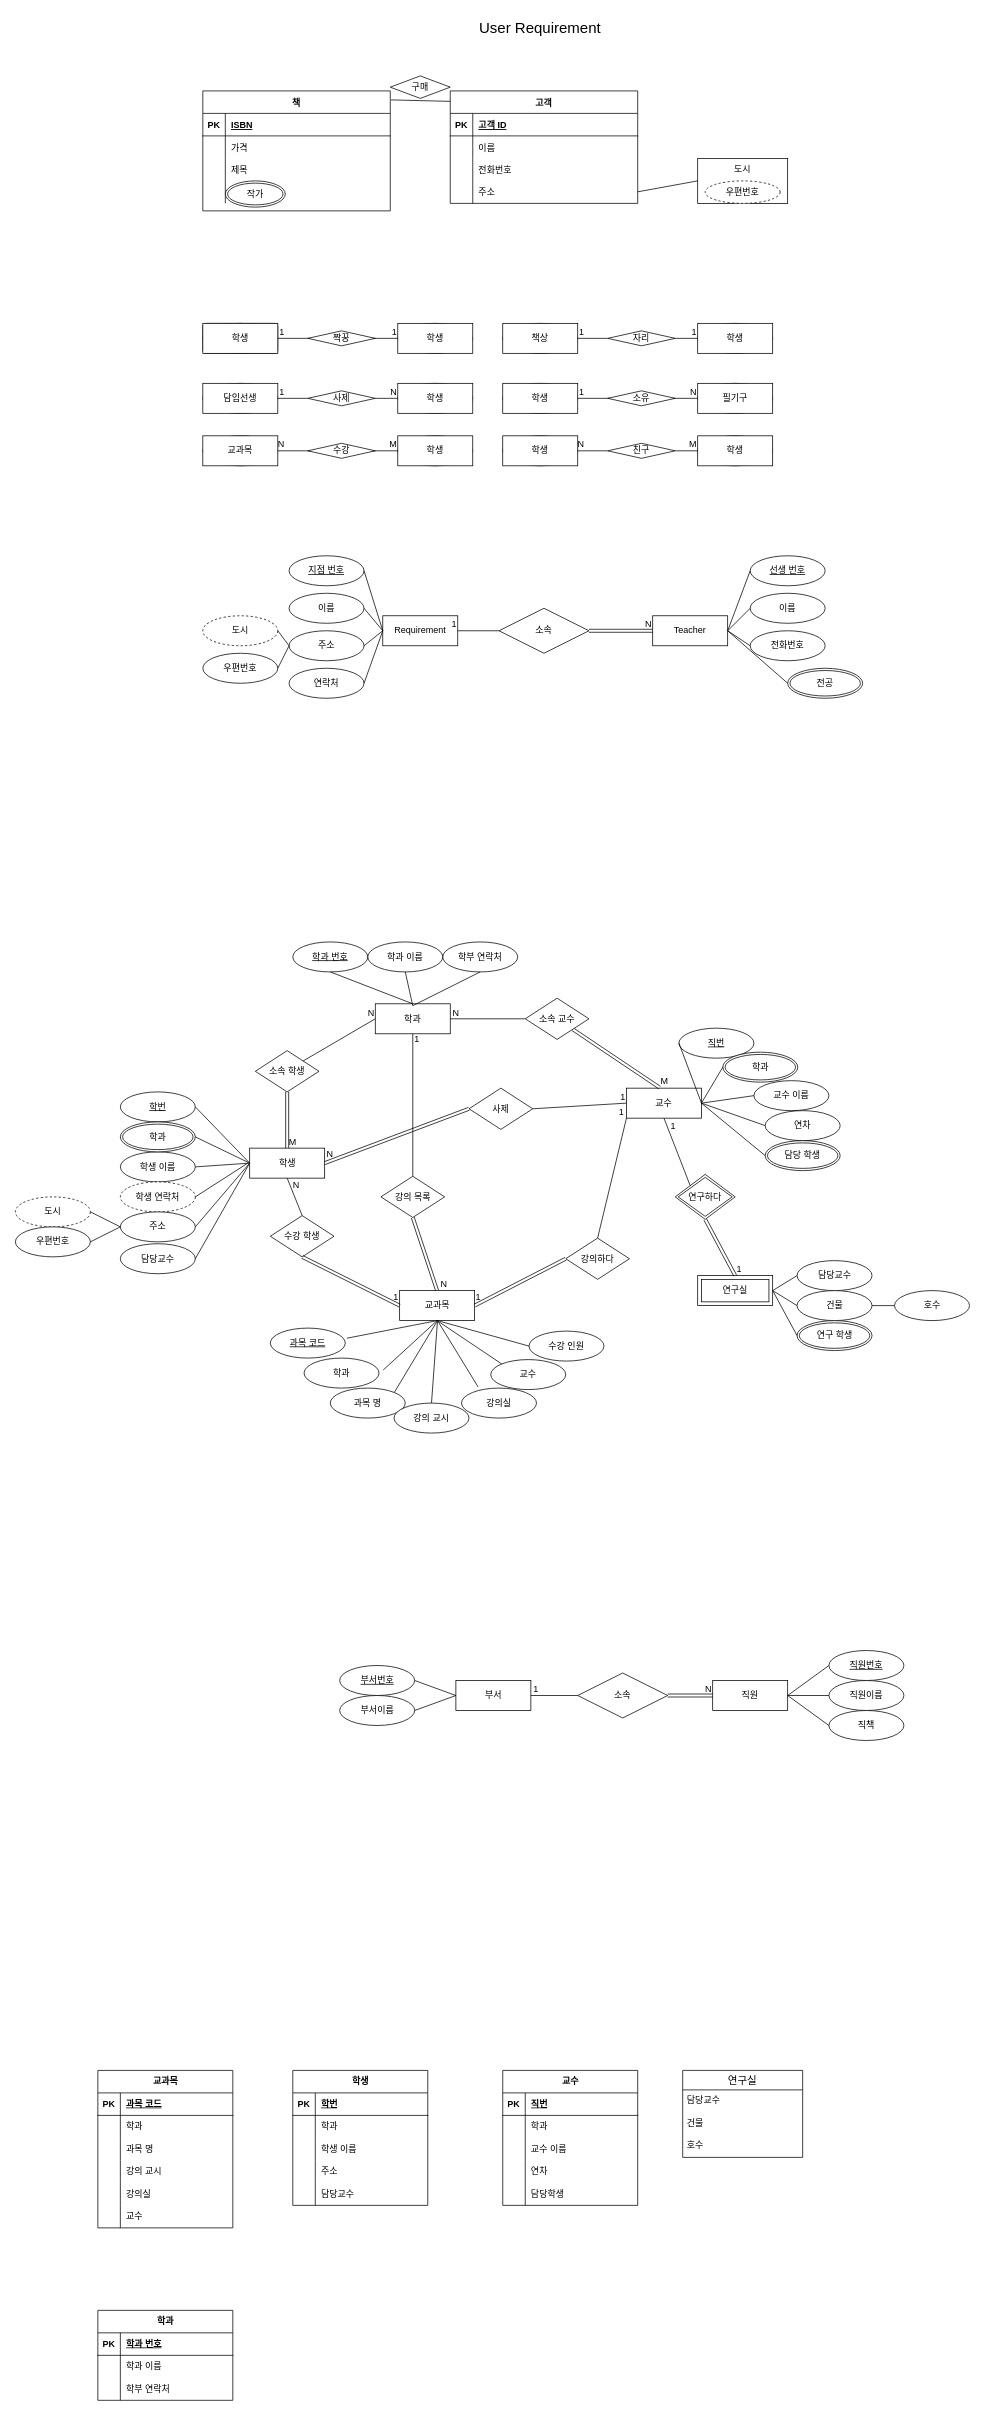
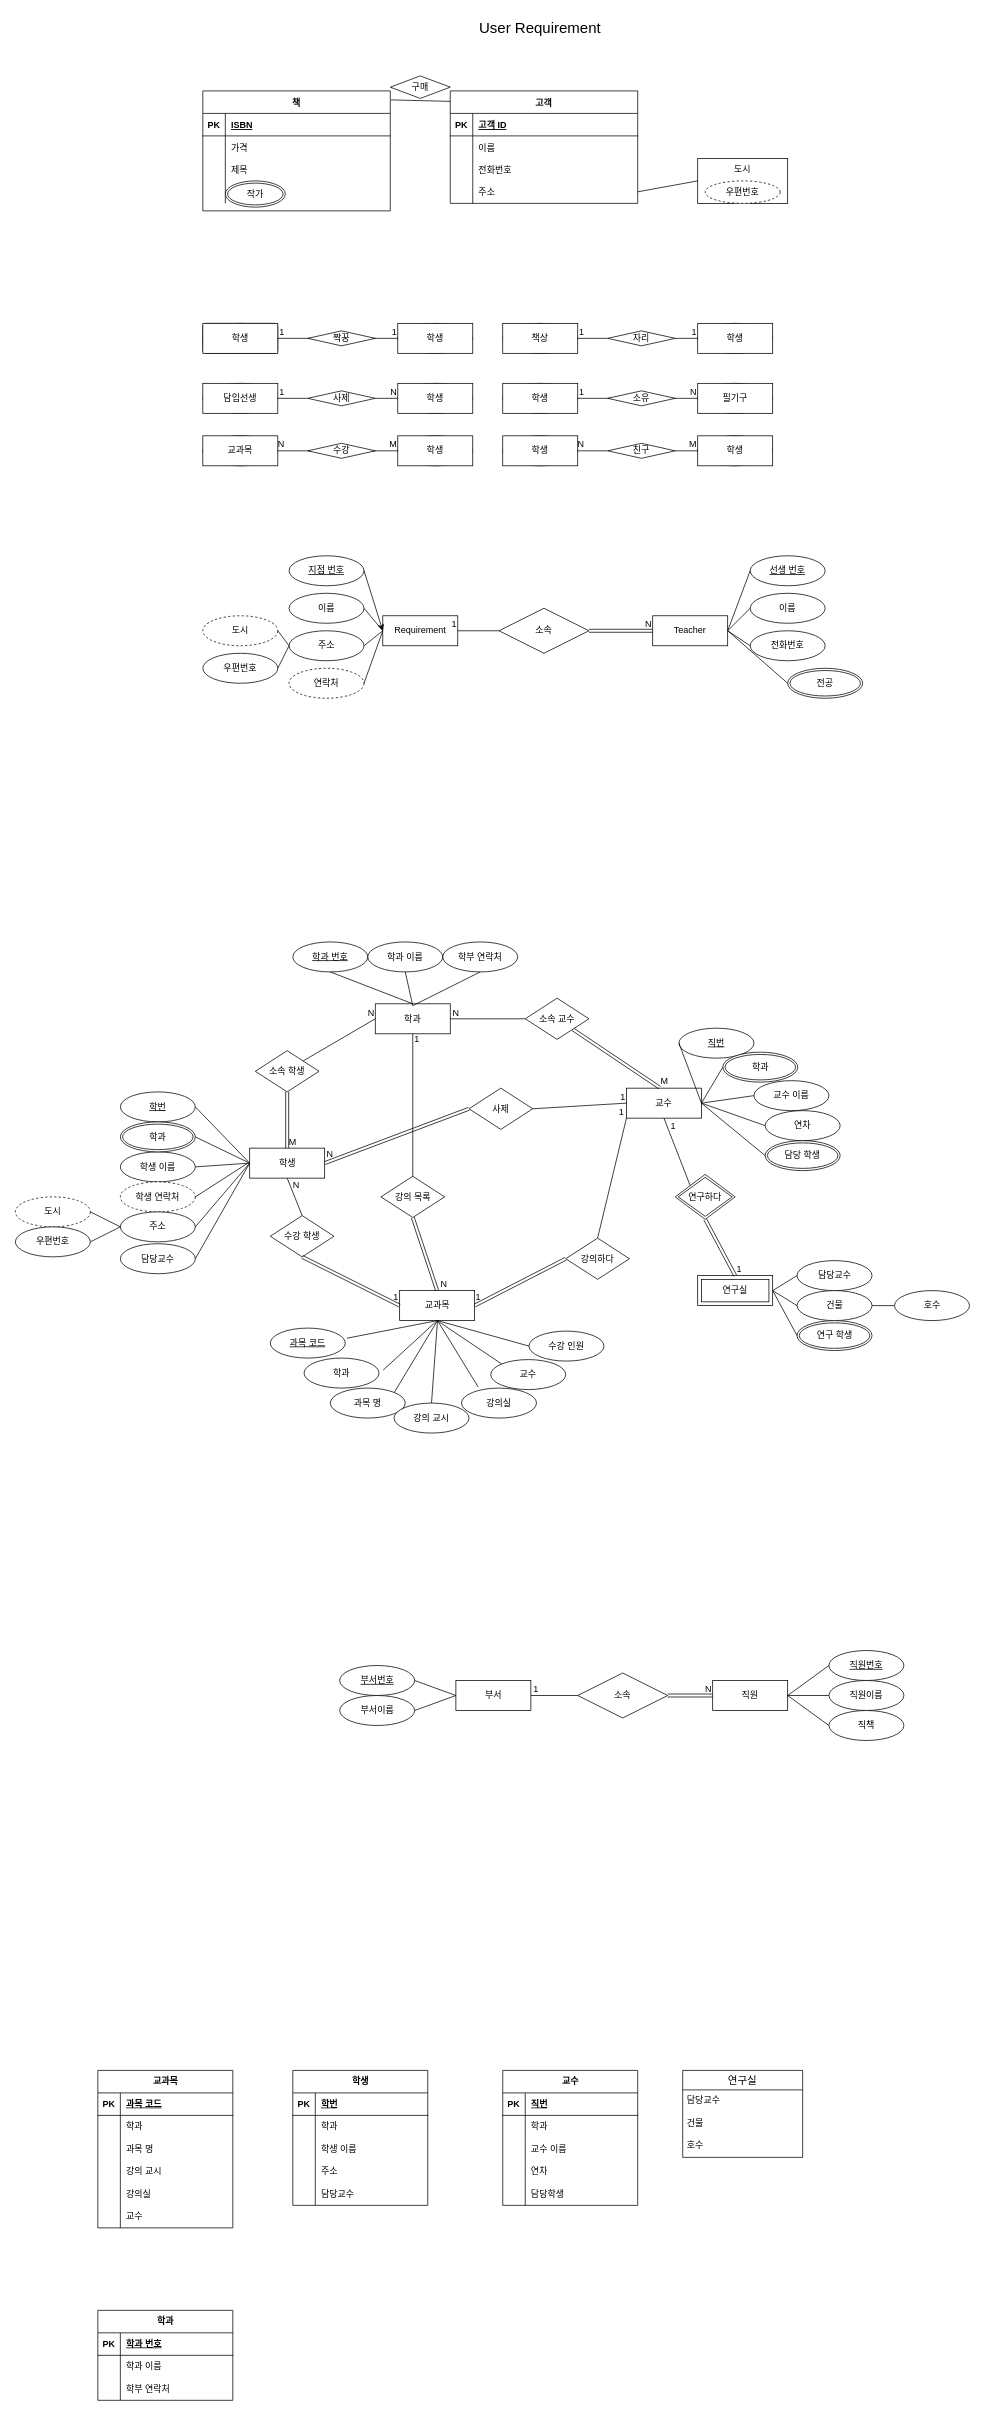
edge "지점 번호" -- "Requirement": arrowhead none -> classic
node "연락처": style solid -> dashed
